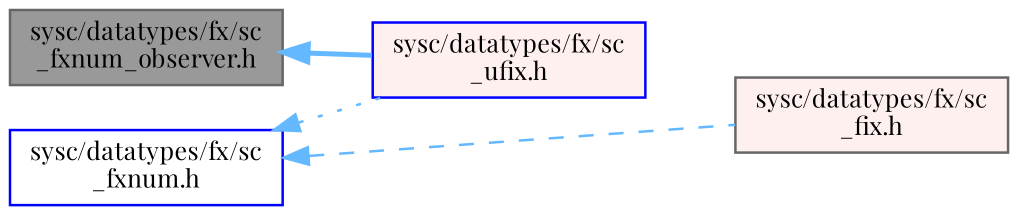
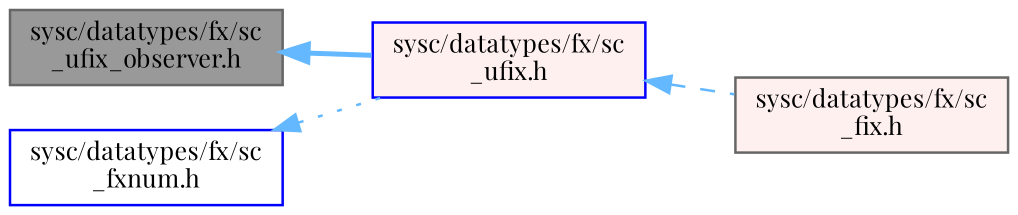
node "sysc/datatypes/fx/sc _fxnum_observer.h": label "sysc/datatypes/fx/sc _fxnum_observer.h" -> "sysc/datatypes/fx/sc _ufix_observer.h"
edge "sysc/datatypes/fx/sc _fix.h" -> "sysc/datatypes/fx/sc _fxnum.h": now "sysc/datatypes/fx/sc _fix.h" -> "sysc/datatypes/fx/sc _ufix.h"
